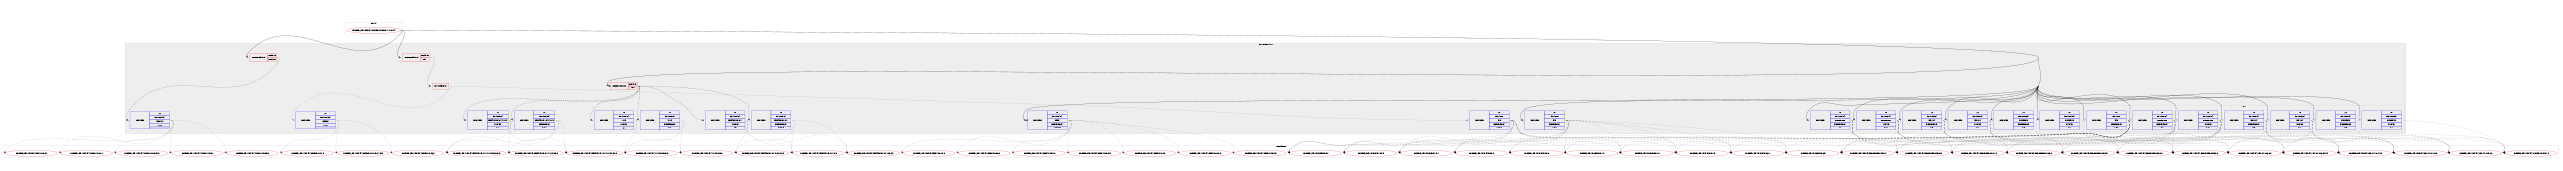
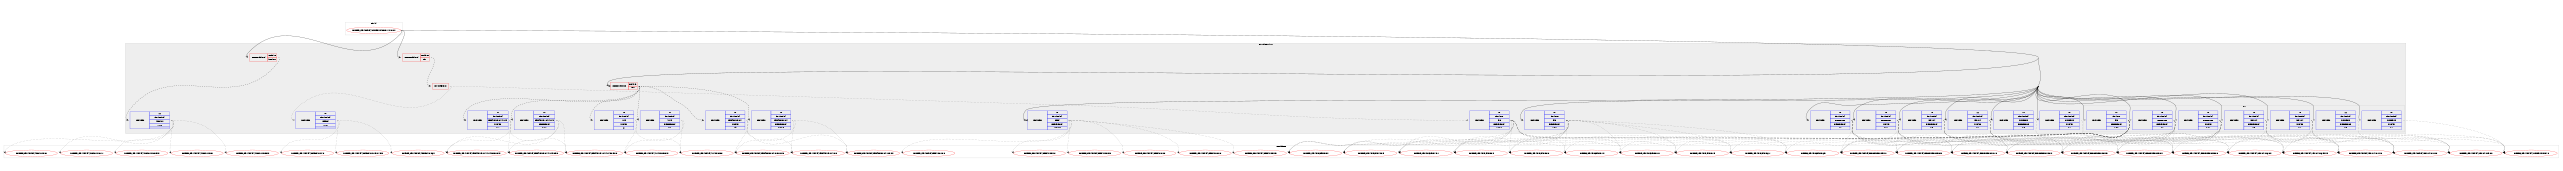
node "portage://dev-haskell/cabal-1.22.8.0": removed
